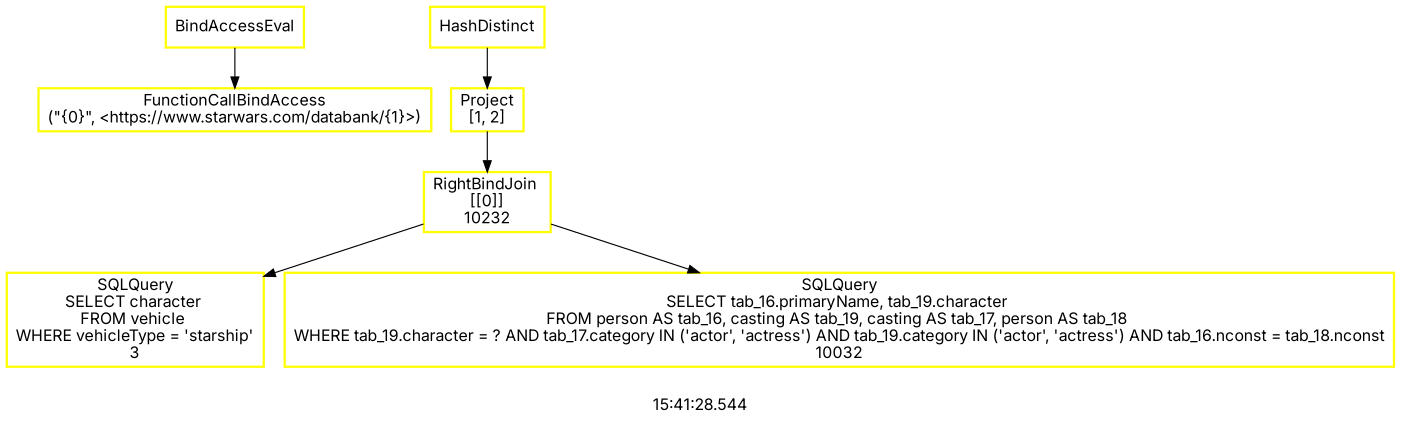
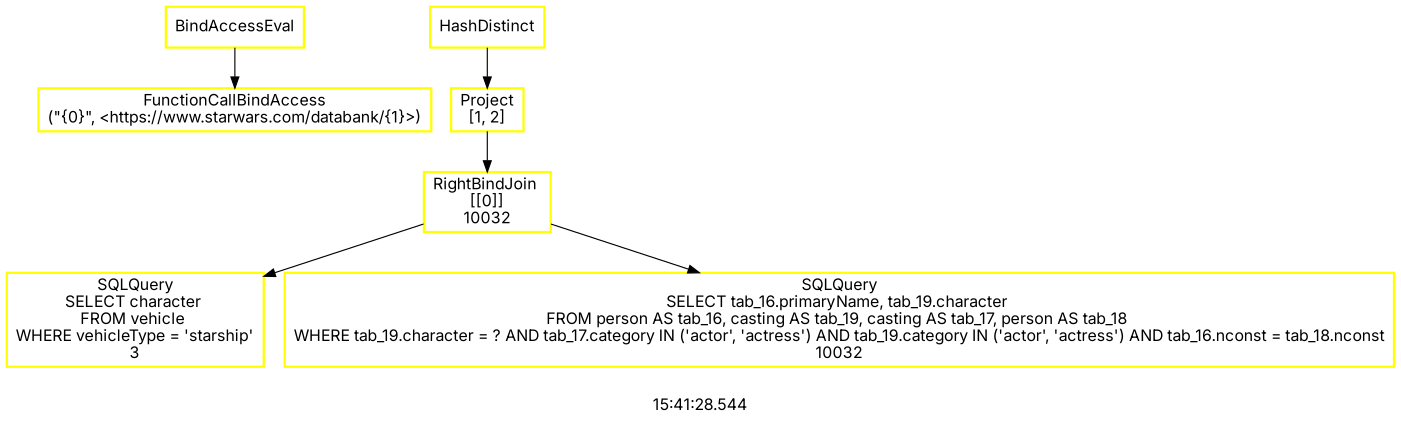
node "RightBindJoin [[0]] 10232": label "RightBindJoin [[0]] 10232" -> "RightBindJoin [[0]] 10032"
